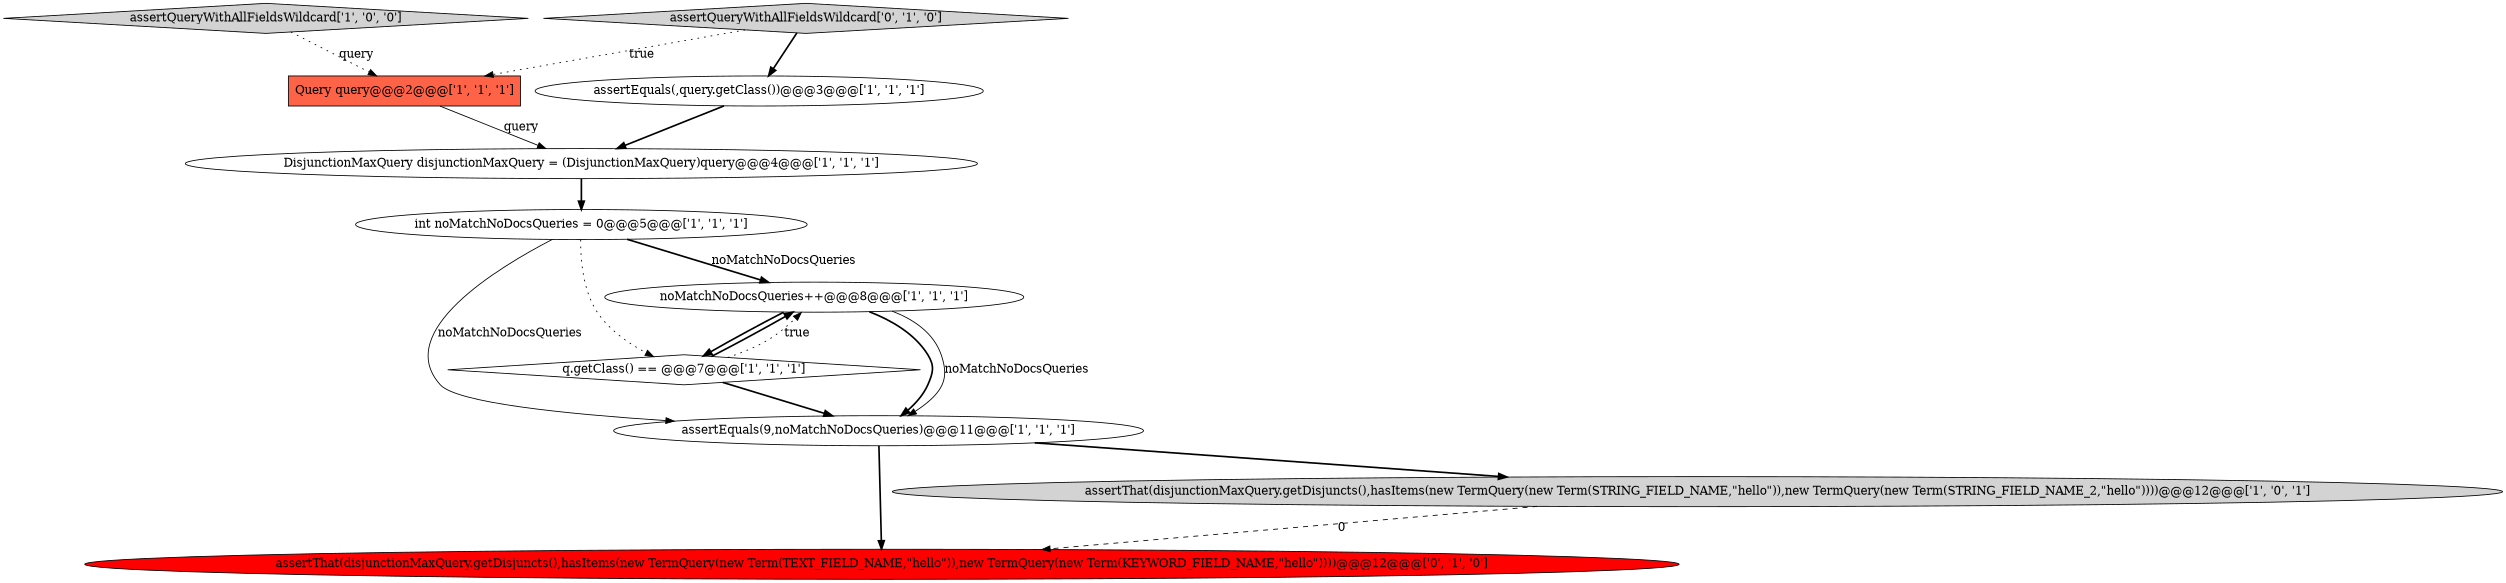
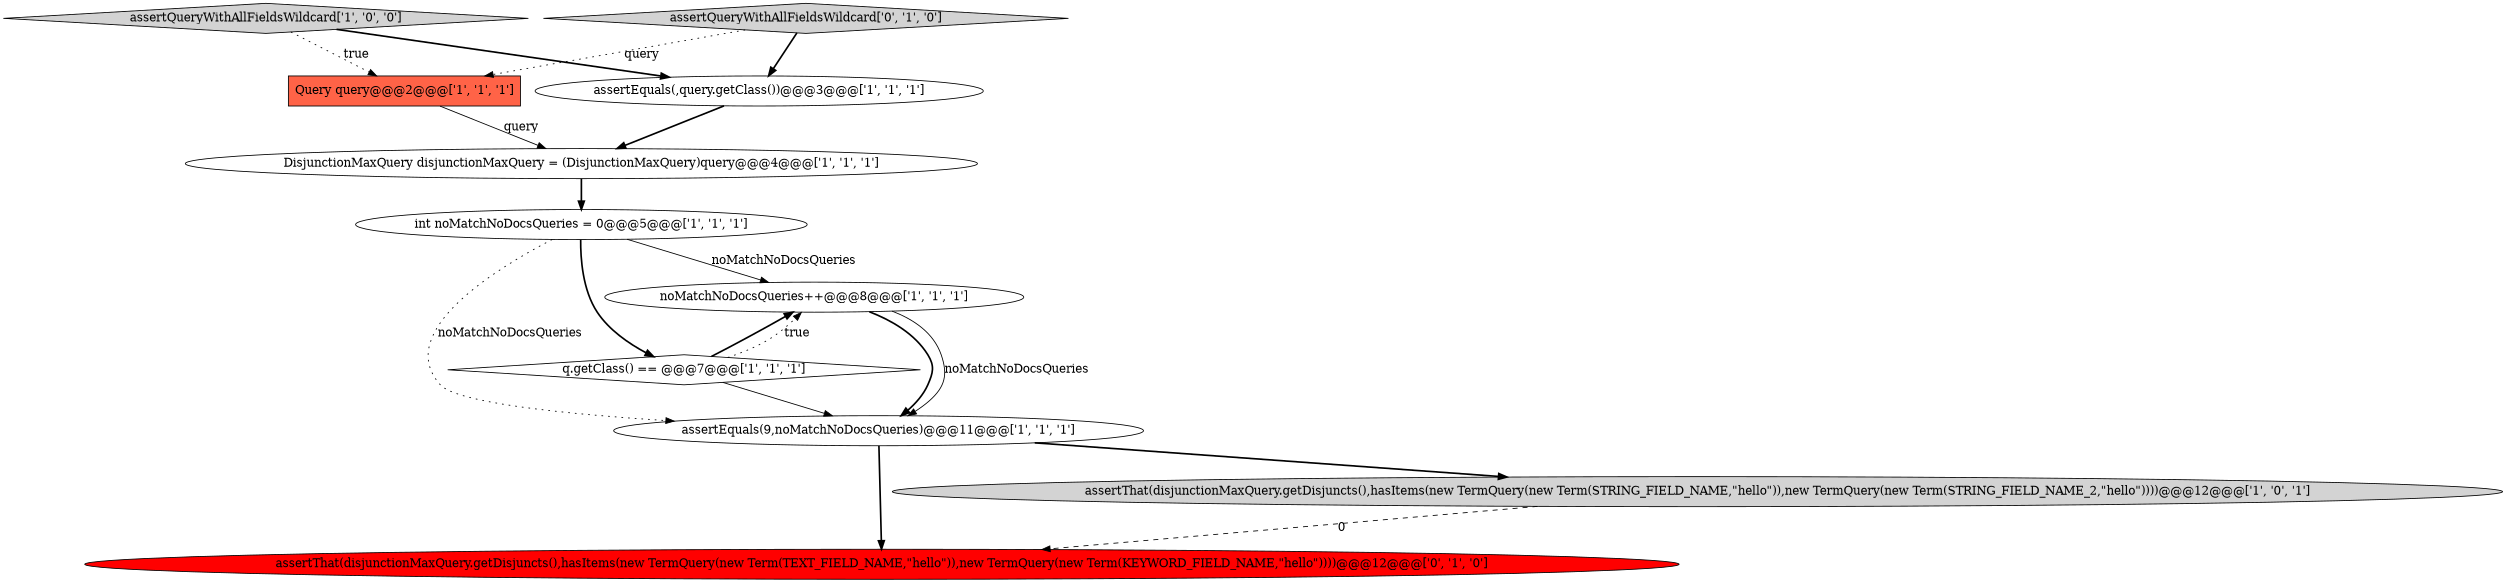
edge "assertQueryWithAllFieldsWildcard['1', '0', '0']" -> "assertEquals(,query.getClass())@@@3@@@['1', '1', '1']": added
edge "assertQueryWithAllFieldsWildcard['1', '0', '0']" -> "Query query@@@2@@@['1', '1', '1']": label "query" -> "true"
edge "assertQueryWithAllFieldsWildcard['0', '1', '0']" -> "Query query@@@2@@@['1', '1', '1']": label "true" -> "query"
edge "int noMatchNoDocsQueries = 0@@@5@@@['1', '1', '1']" -> "noMatchNoDocsQueries++@@@8@@@['1', '1', '1']": style bold -> solid
edge "int noMatchNoDocsQueries = 0@@@5@@@['1', '1', '1']" -> "q.getClass() == @@@7@@@['1', '1', '1']": style dotted -> bold
edge "noMatchNoDocsQueries++@@@8@@@['1', '1', '1']" -> "q.getClass() == @@@7@@@['1', '1', '1']": removed
edge "int noMatchNoDocsQueries = 0@@@5@@@['1', '1', '1']" -> "assertEquals(9,noMatchNoDocsQueries)@@@11@@@['1', '1', '1']": style solid -> dotted
edge "q.getClass() == @@@7@@@['1', '1', '1']" -> "assertEquals(9,noMatchNoDocsQueries)@@@11@@@['1', '1', '1']": style bold -> solid
